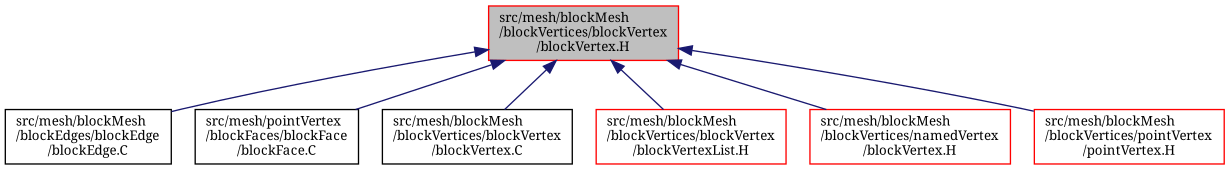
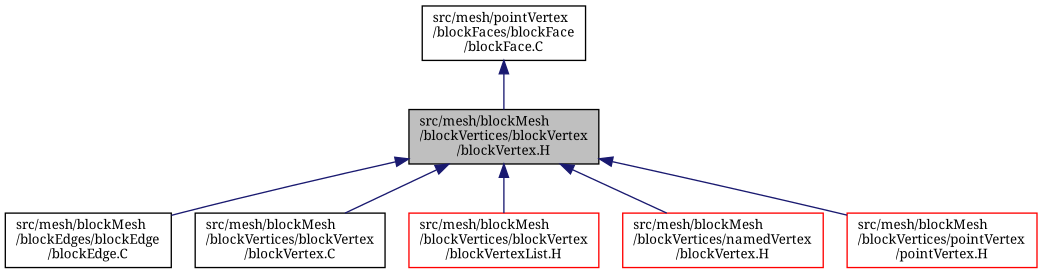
node "src/mesh/blockMesh /blockVertices/blockVertex /blockVertex.H": color red -> black
edge "src/mesh/pointVertex /blockFaces/blockFace /blockFace.C" -> "src/mesh/blockMesh /blockVertices/blockVertex /blockVertex.H": reversed
